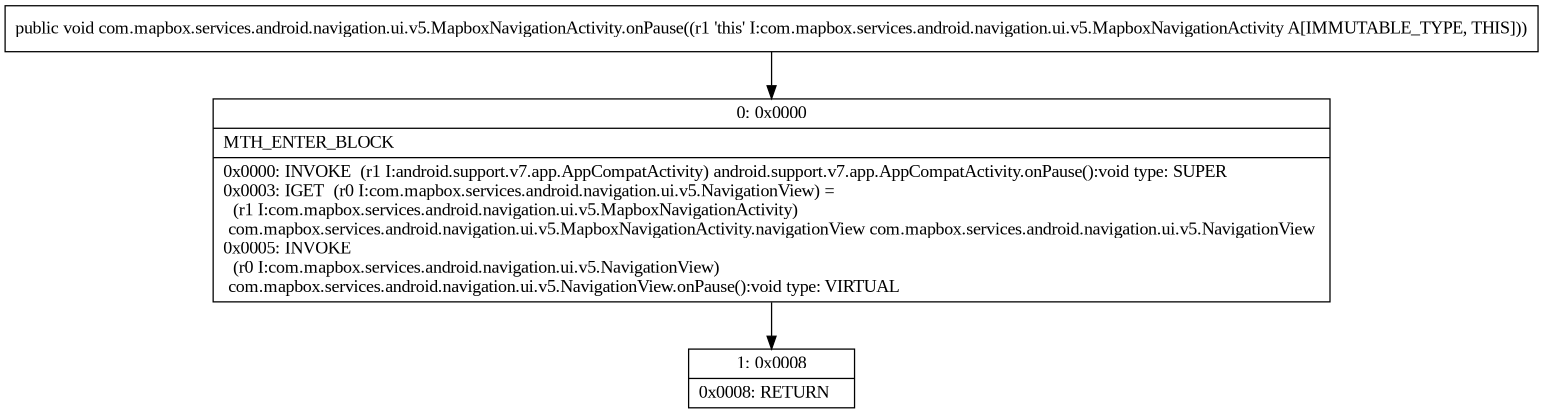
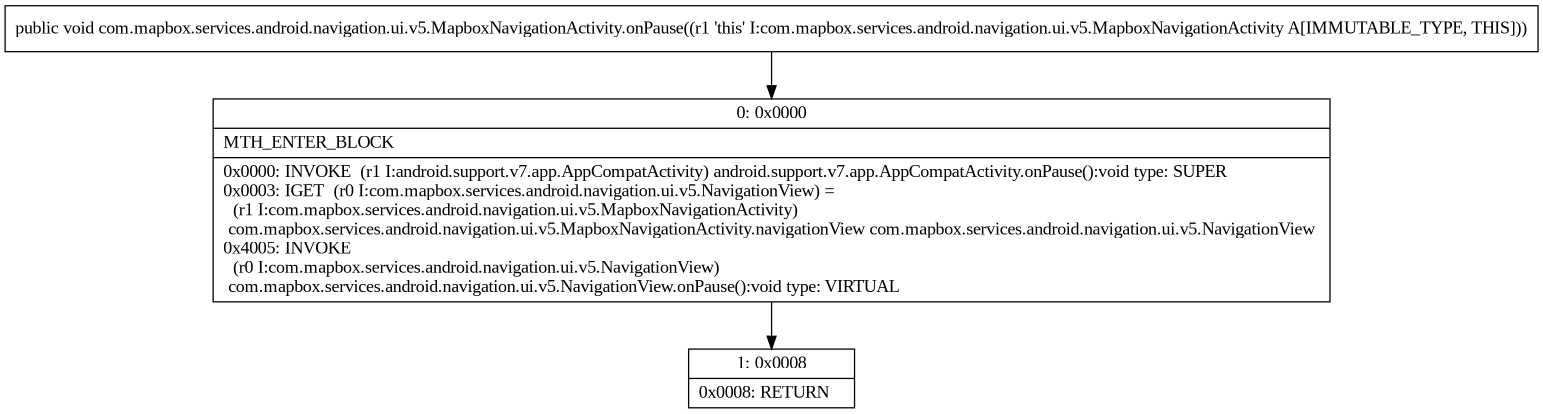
node "0: 0x0000": text "0x0005: INVOKE" -> "0x4005: INVOKE"
